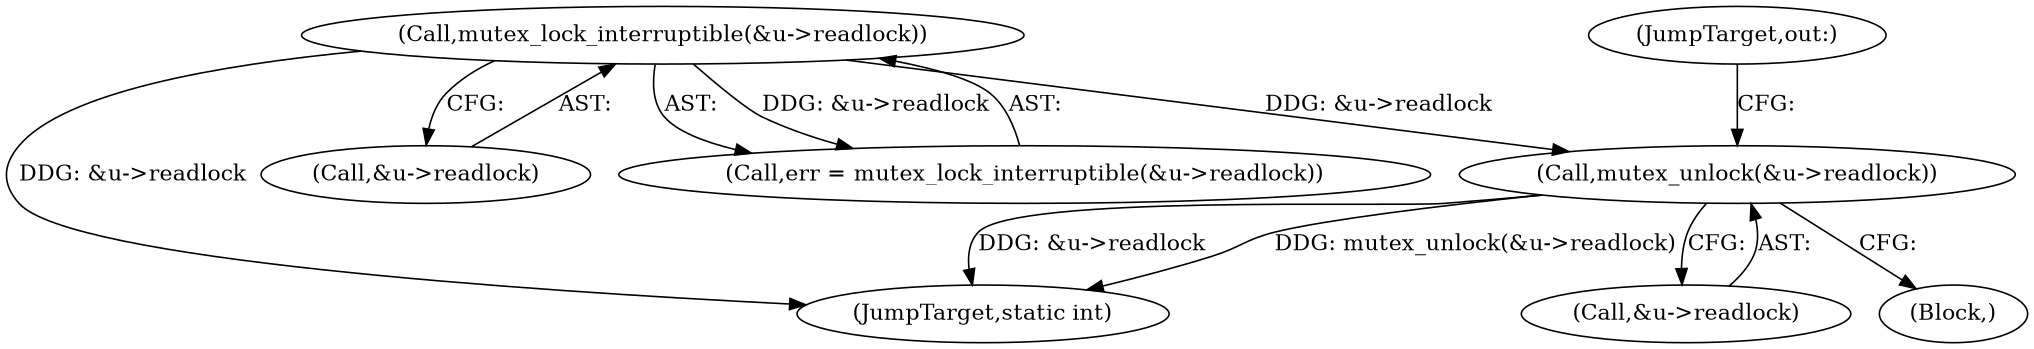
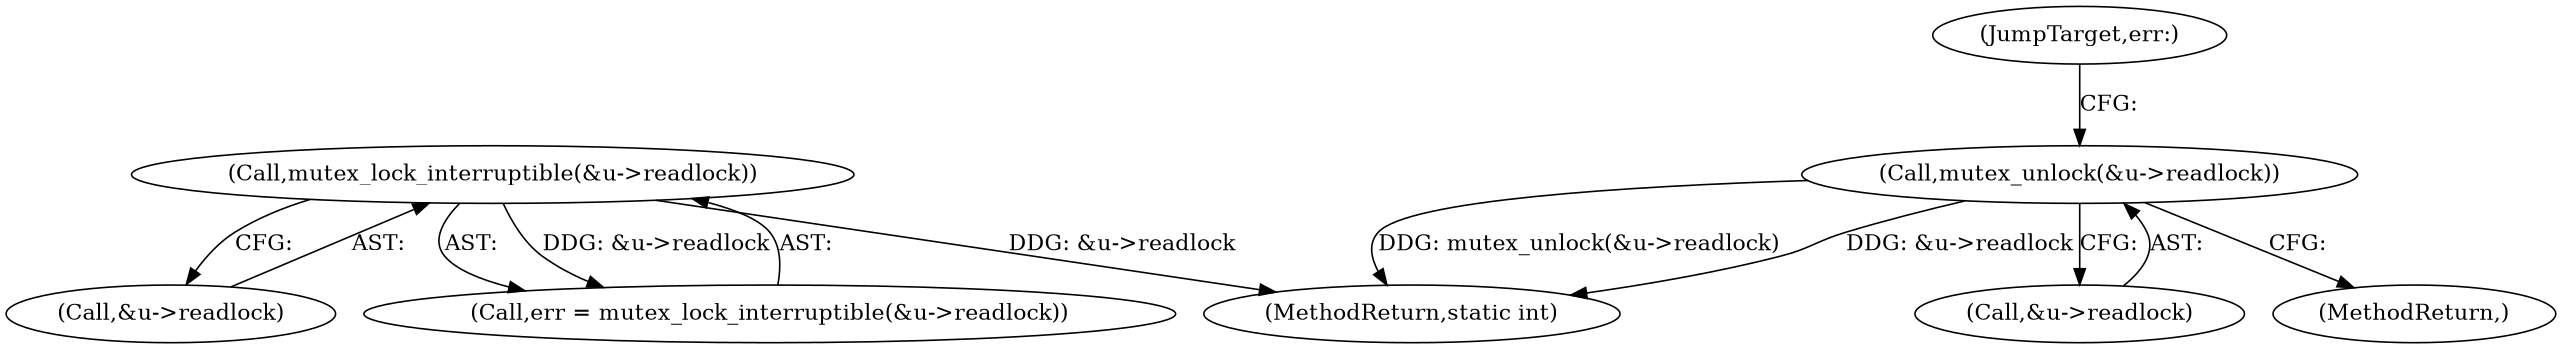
node "(JumpTarget,out:)": label "(JumpTarget,out:)" -> "(JumpTarget,err:)"
edge "(Call,mutex_lock_interruptible(&u->readlock))" -> "(Call,mutex_unlock(&u->readlock))": removed, label "DDG: &u->readlock"
node "(JumpTarget,static int)": label "(JumpTarget,static int)" -> "(MethodReturn,static int)"
node "(Block,)": label "(Block,)" -> "(MethodReturn,)"
